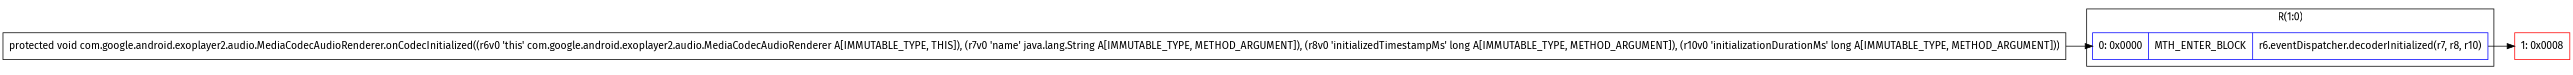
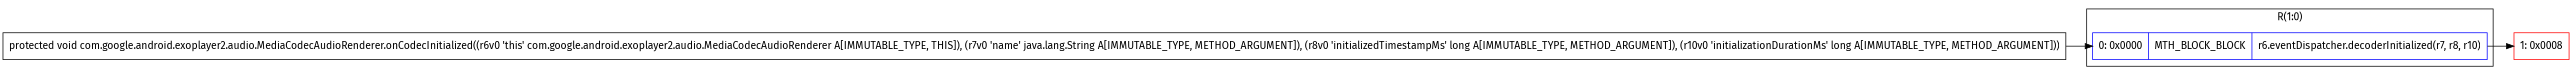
node "0: 0x0000": text "MTH_ENTER_BLOCK" -> "MTH_BLOCK_BLOCK"
